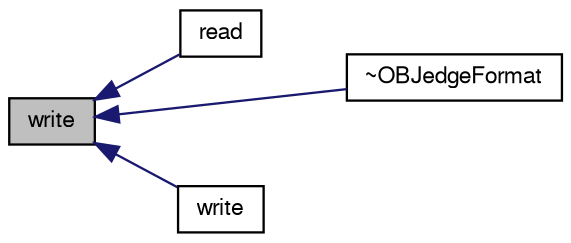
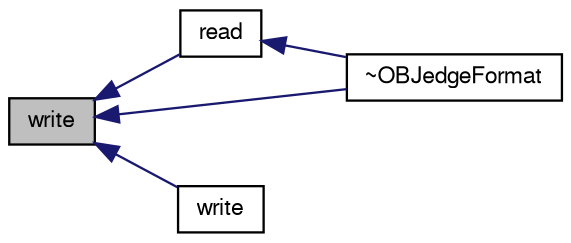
edge "~OBJedgeFormat" -> "read": added
